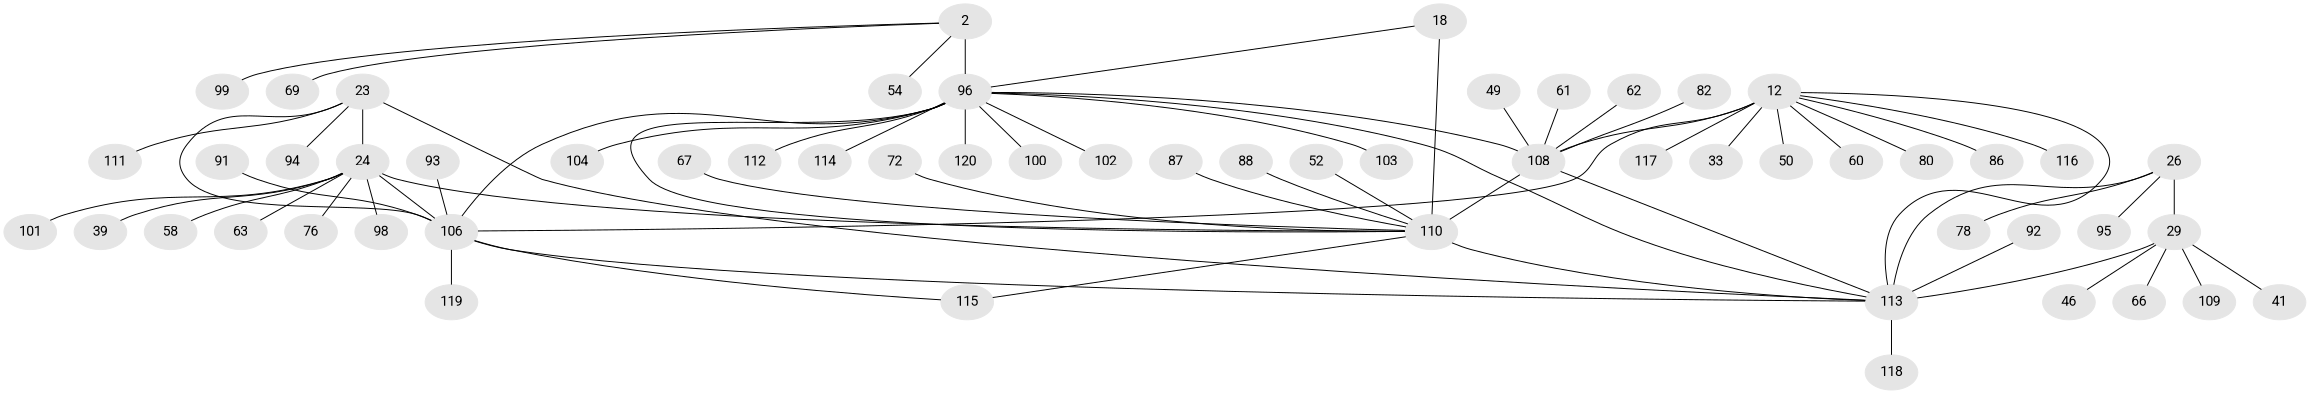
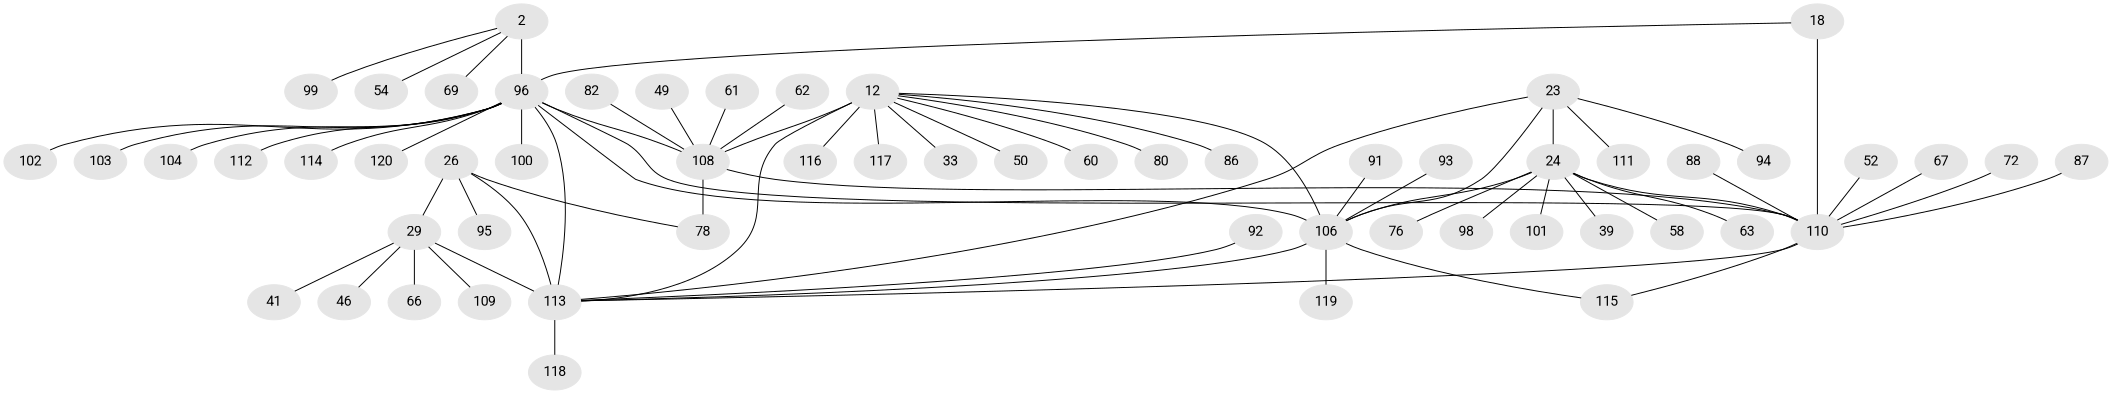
edge "108" -- "113": now "108" -- "78"
